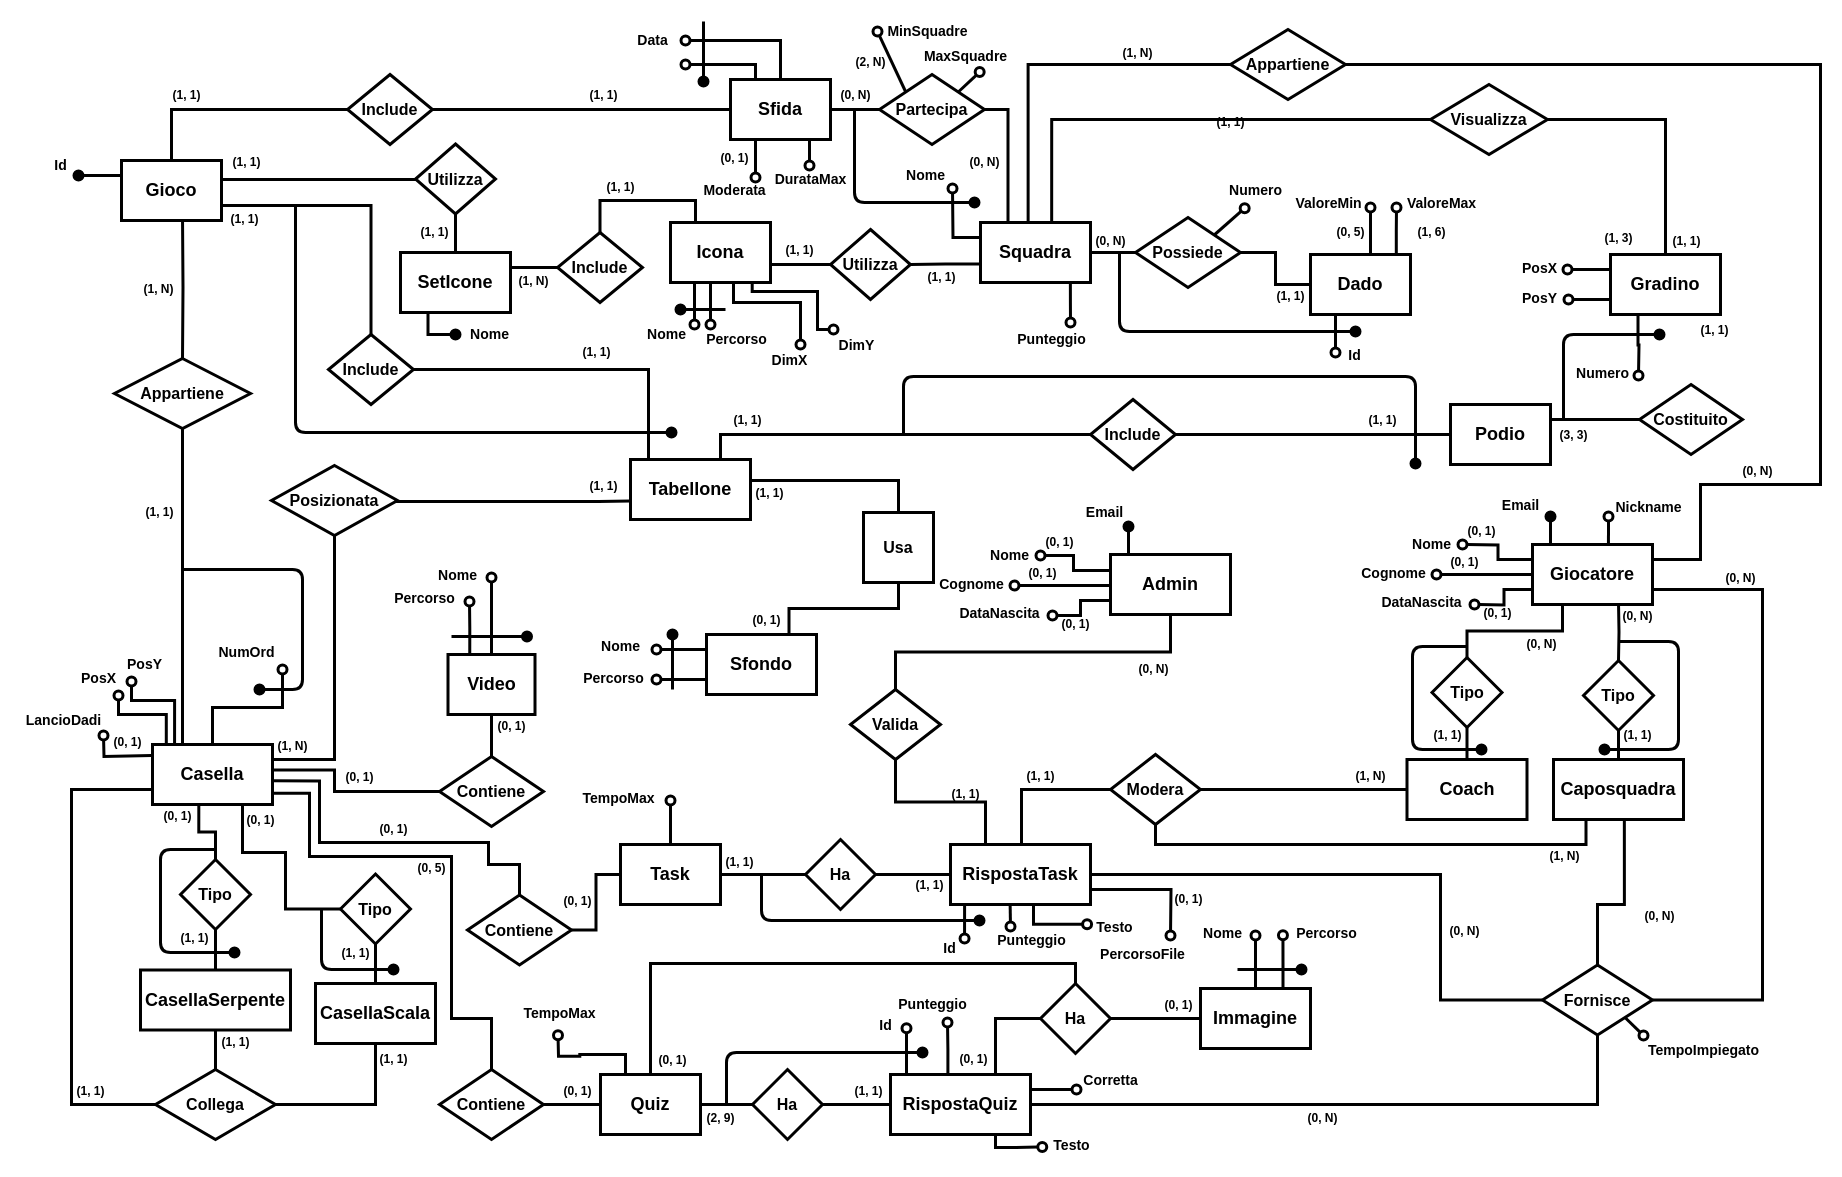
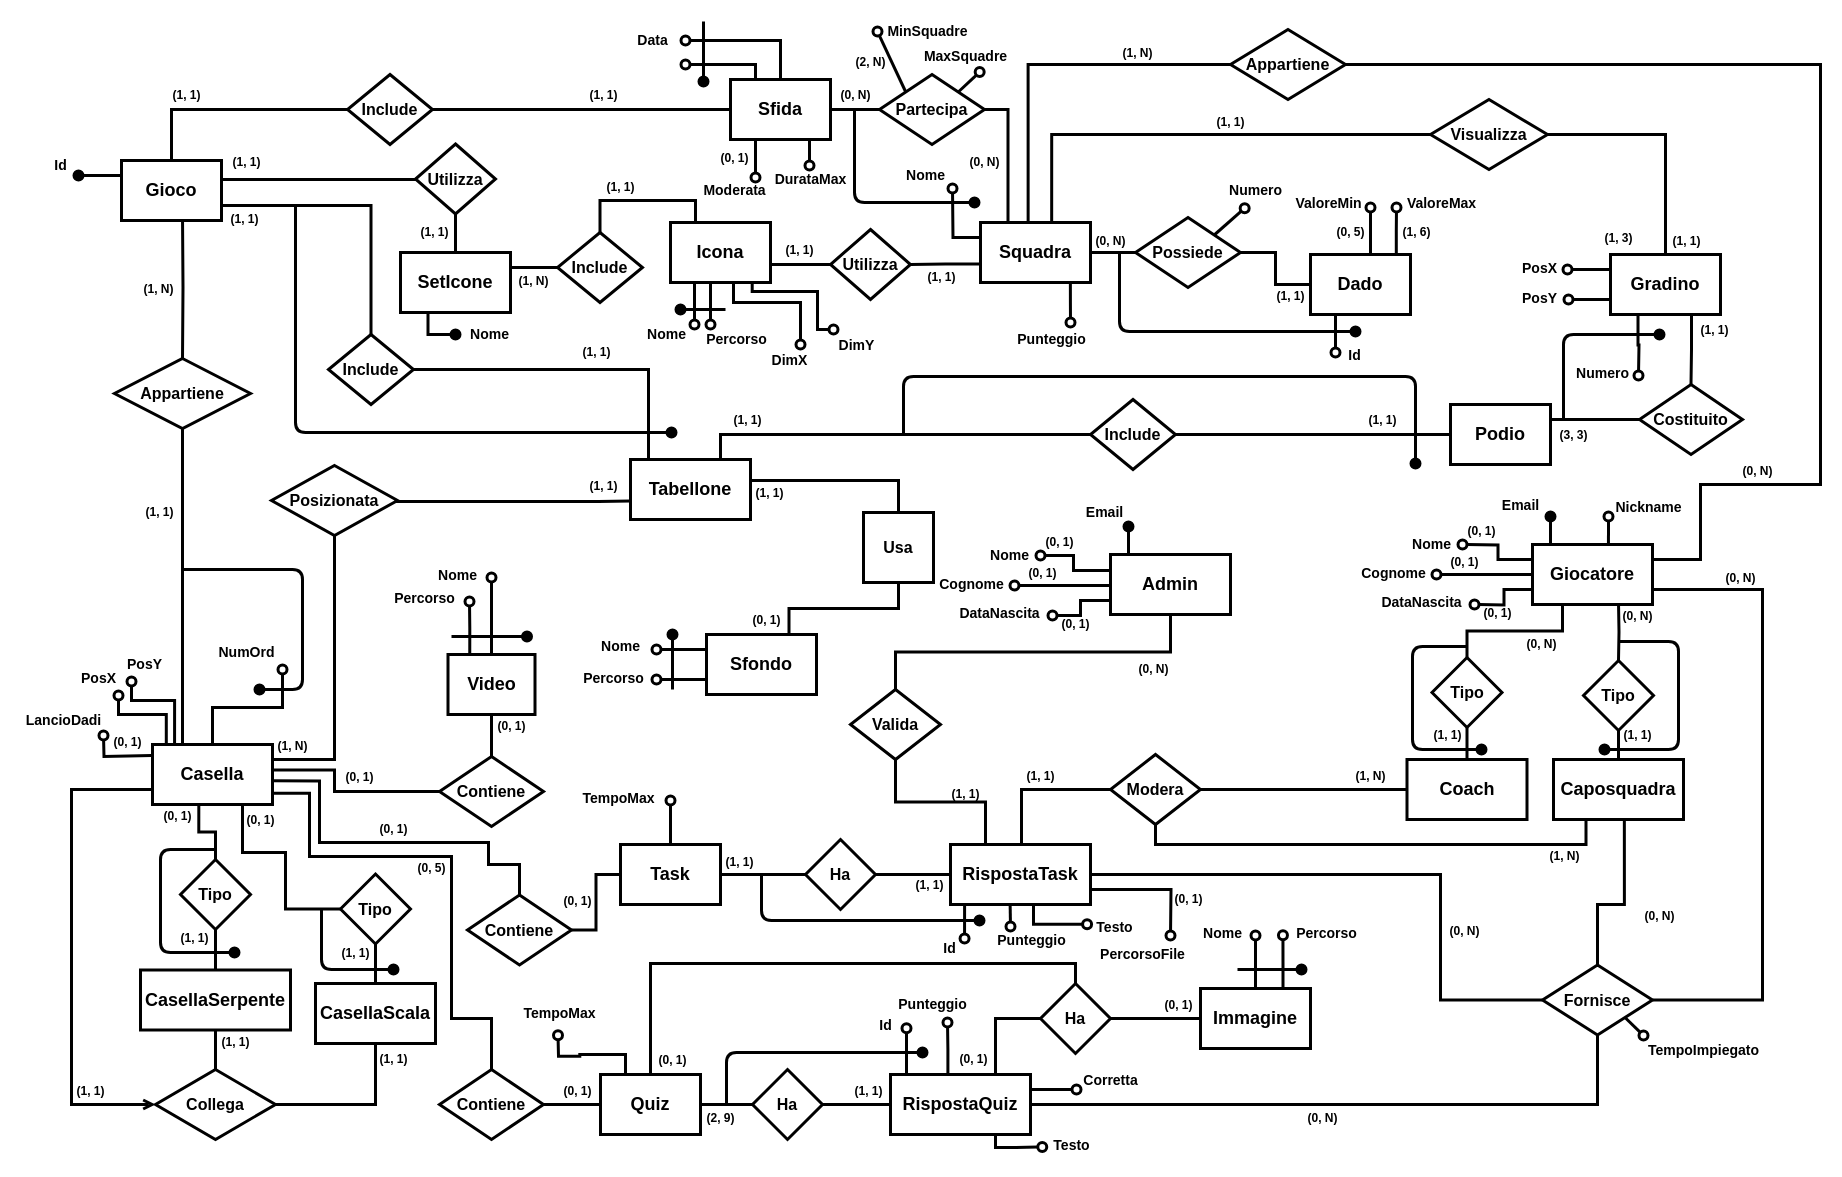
node "Visualizza": moved (1489, 120) -> (1489, 135)
node "(1, 6)": moved (1432, 232) -> (1417, 232)
edge "Gradino" -- "Costituito": added
edge "Casella" -- "Collega": arrowhead none -> open
